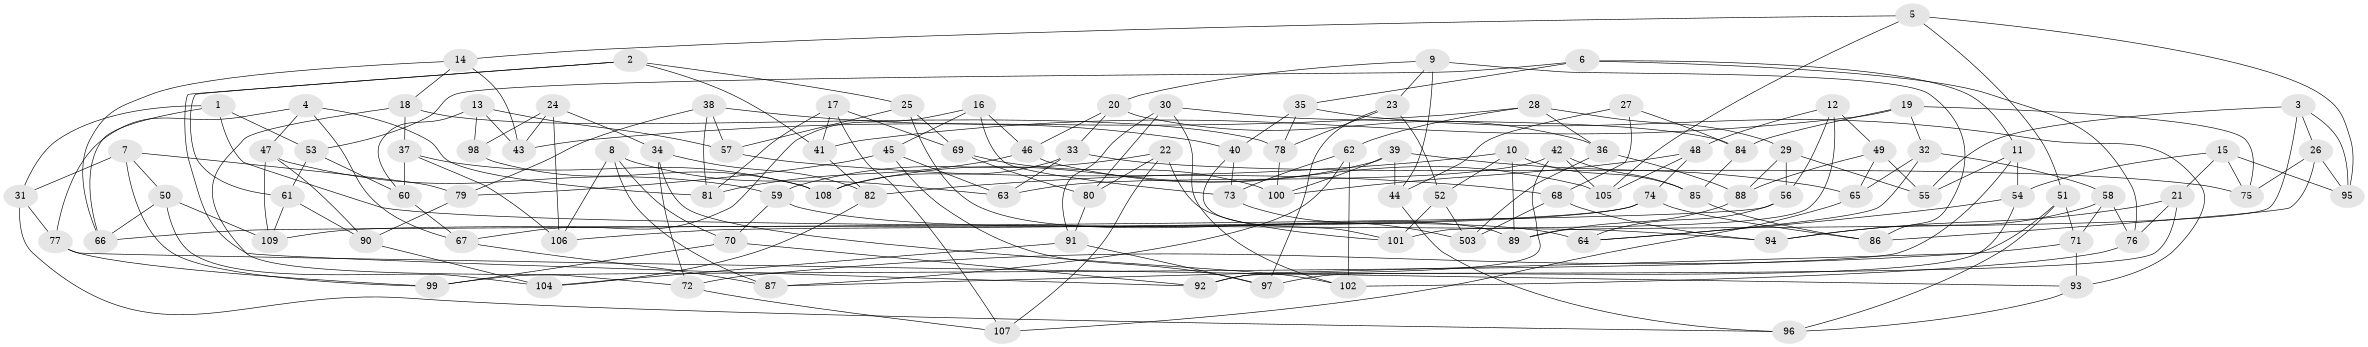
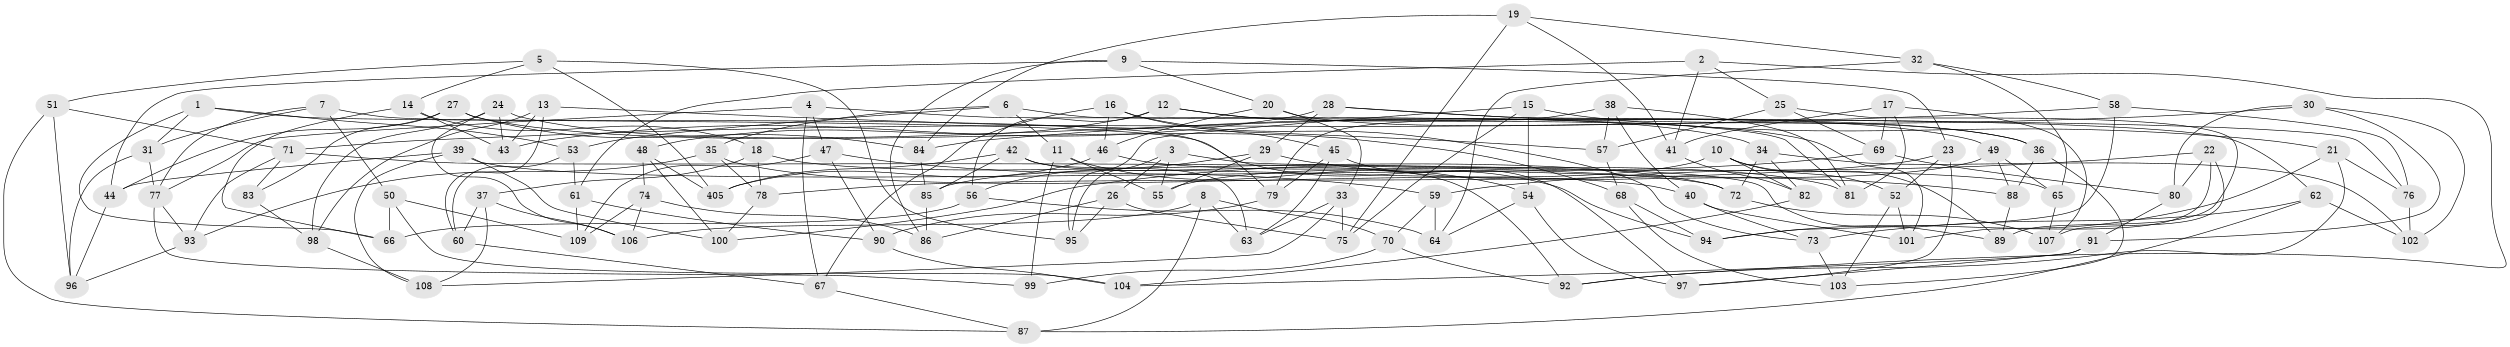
node "83": added
node "105": label "105" -> "405"
node "503": label "503" -> "103"
edge "7" -- "99": now "7" -- "77"
